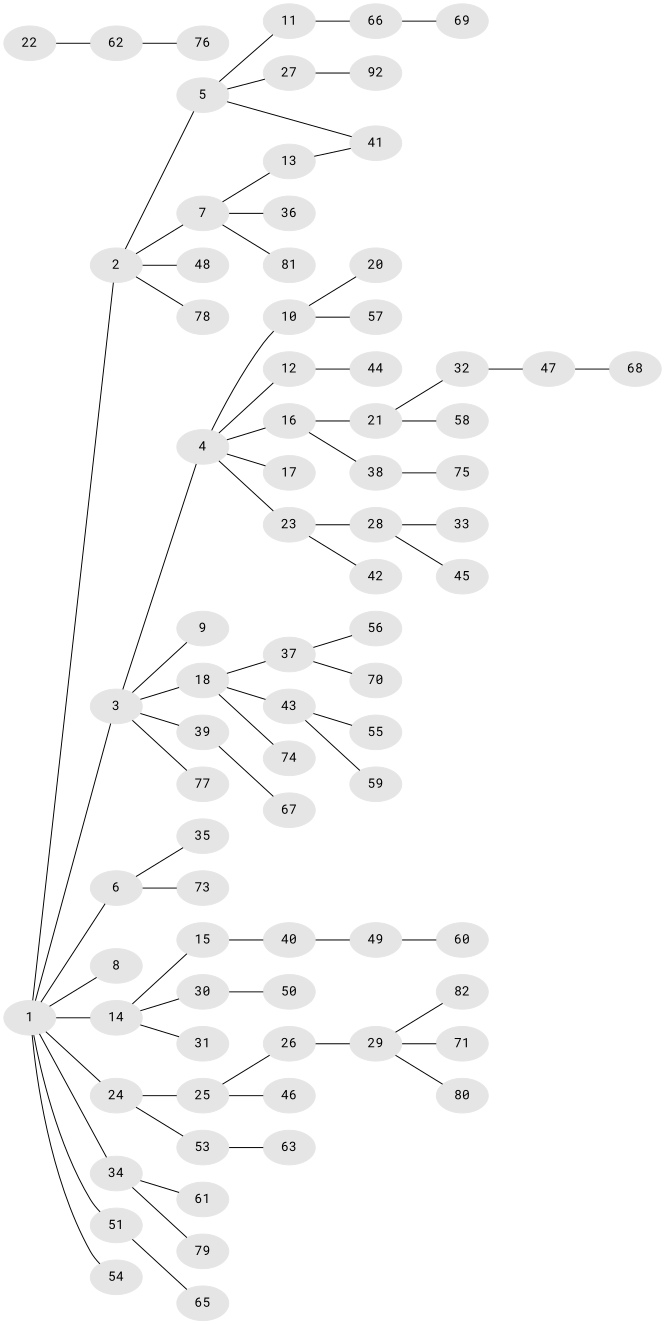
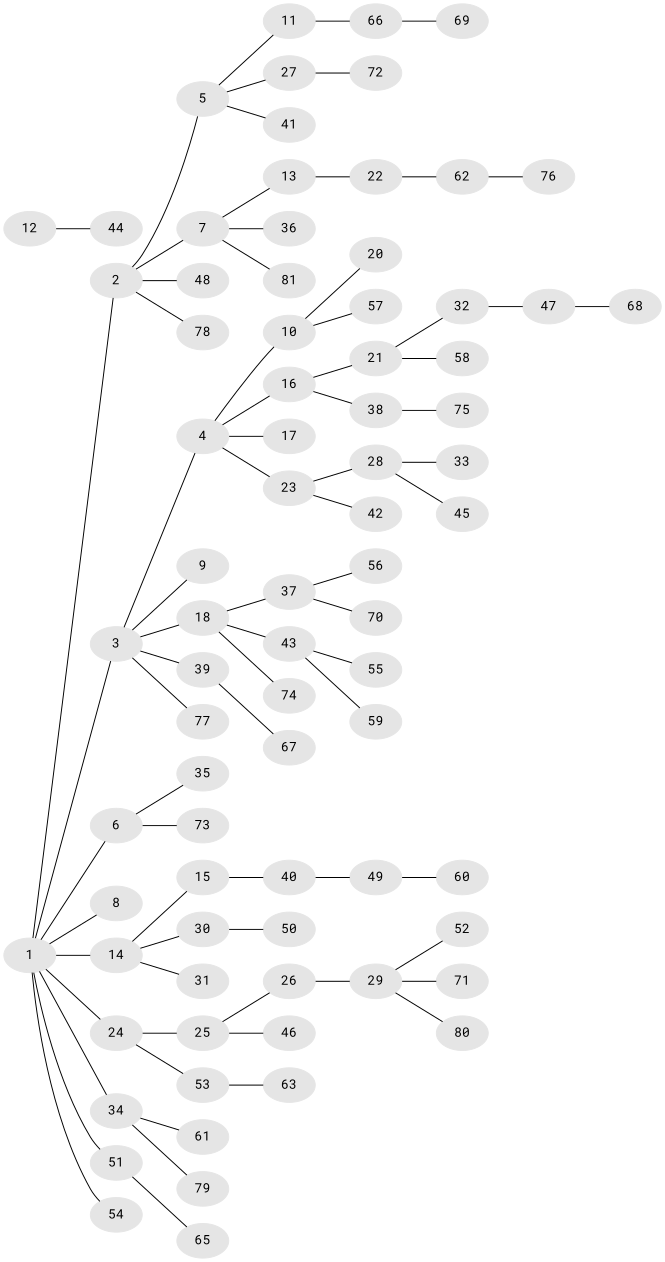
node "92": label "92" -> "72"
edge "41" -- "13": now "22" -- "13"
edge "12" -- "4": removed
node "82": label "82" -> "52"
